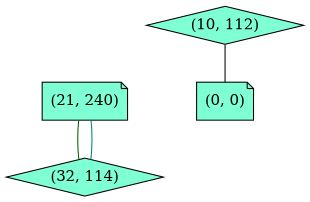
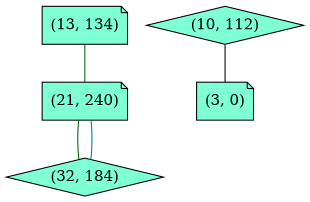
node "(13, 134)": added
node "(0, 0)": label "(0, 0)" -> "(3, 0)"
node "(32, 114)": label "(32, 114)" -> "(32, 184)"
